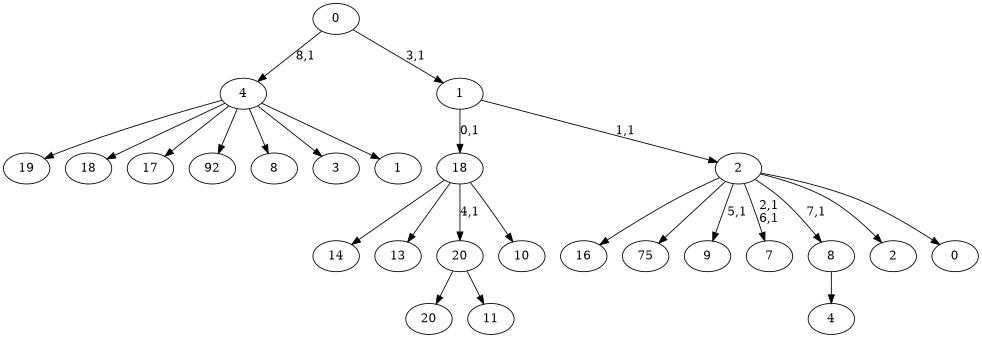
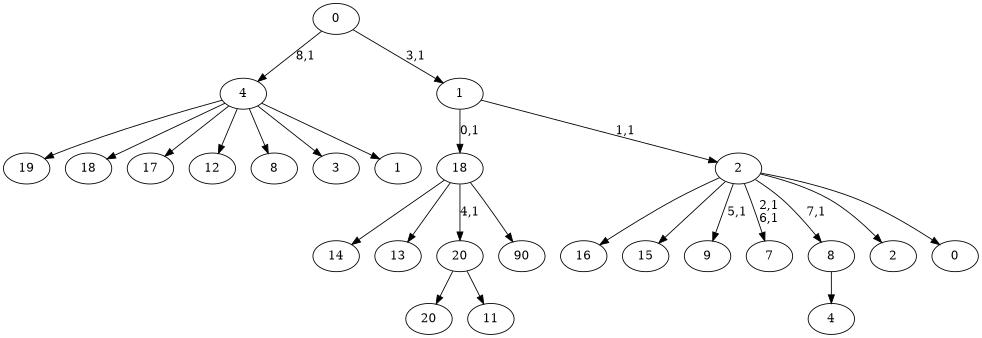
node "92": label "92" -> "12"
node "10": label "10" -> "90"
node "75": label "75" -> "15"
